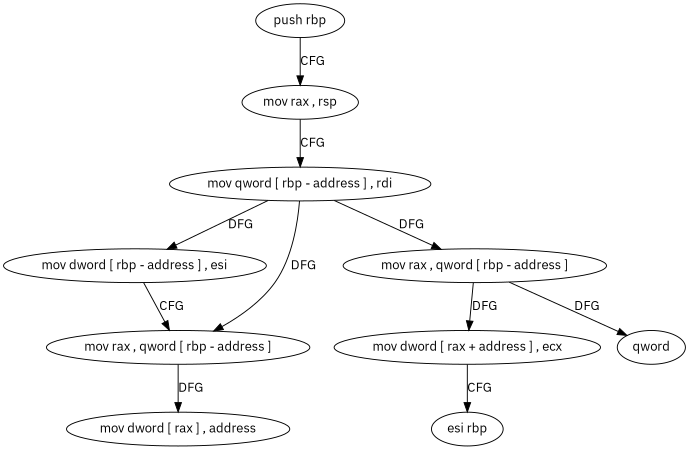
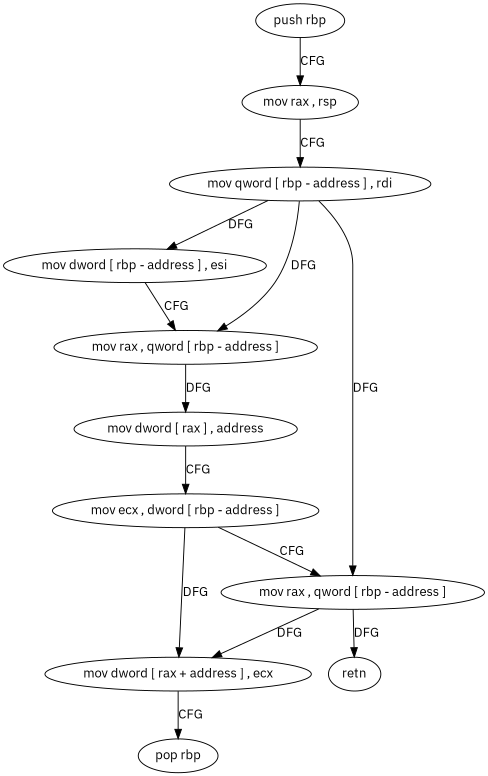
node "qword": label "qword" -> "retn"
node "esi rbp": label "esi rbp" -> "pop rbp"
node "mov ecx , dword [ rbp - address ]": added
